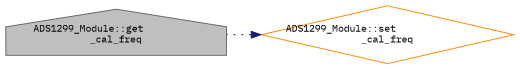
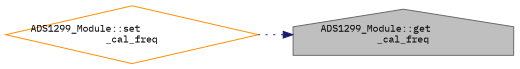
edge "ADS1299_Module::get _cal_freq" -> "ADS1299_Module::set _cal_freq": reversed
